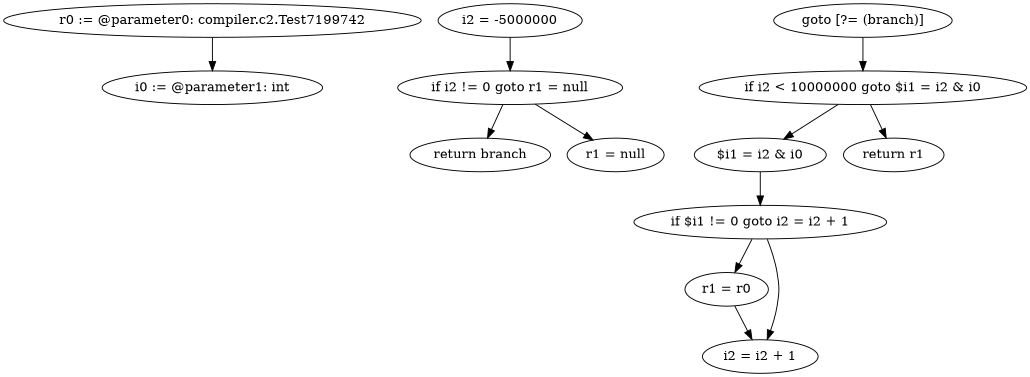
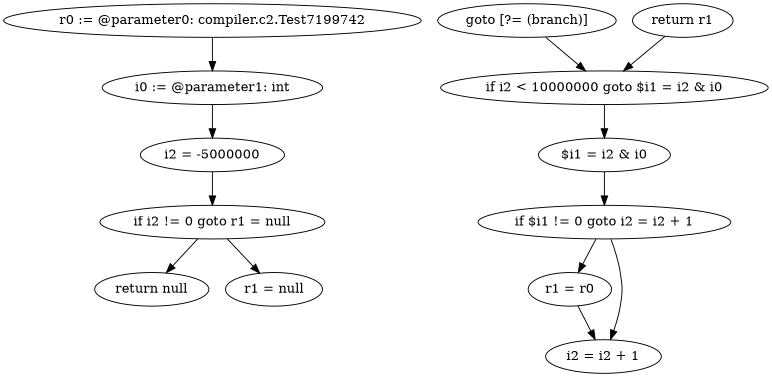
edge "i0 := @parameter1: int" -> "i2 = -5000000": added
edge "if i2 < 10000000 goto $i1 = i2 & i0" -> "return r1": reversed
node "return branch": label "return branch" -> "return null"
